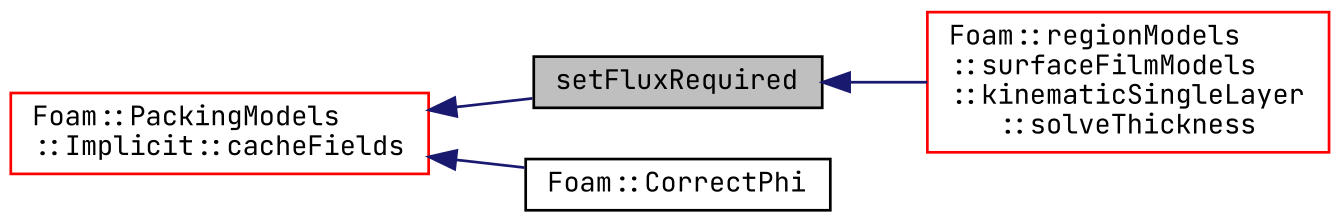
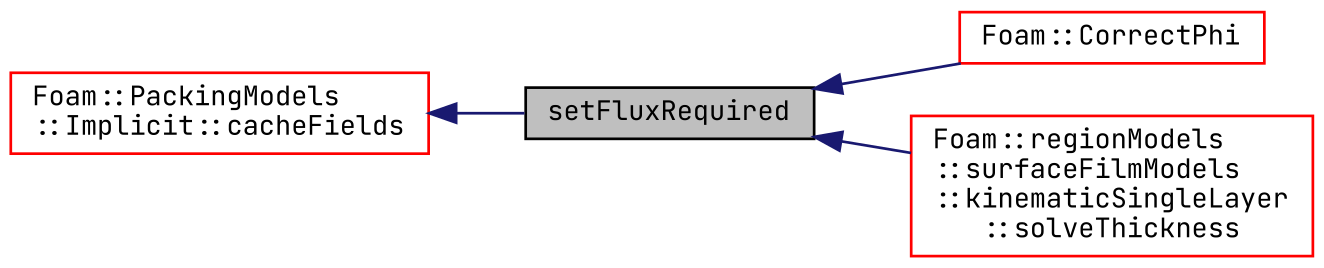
edge "Foam::CorrectPhi" -> "Foam::PackingModels ::Implicit::cacheFields": now "Foam::CorrectPhi" -> "setFluxRequired"
node "Foam::CorrectPhi": color black -> red
